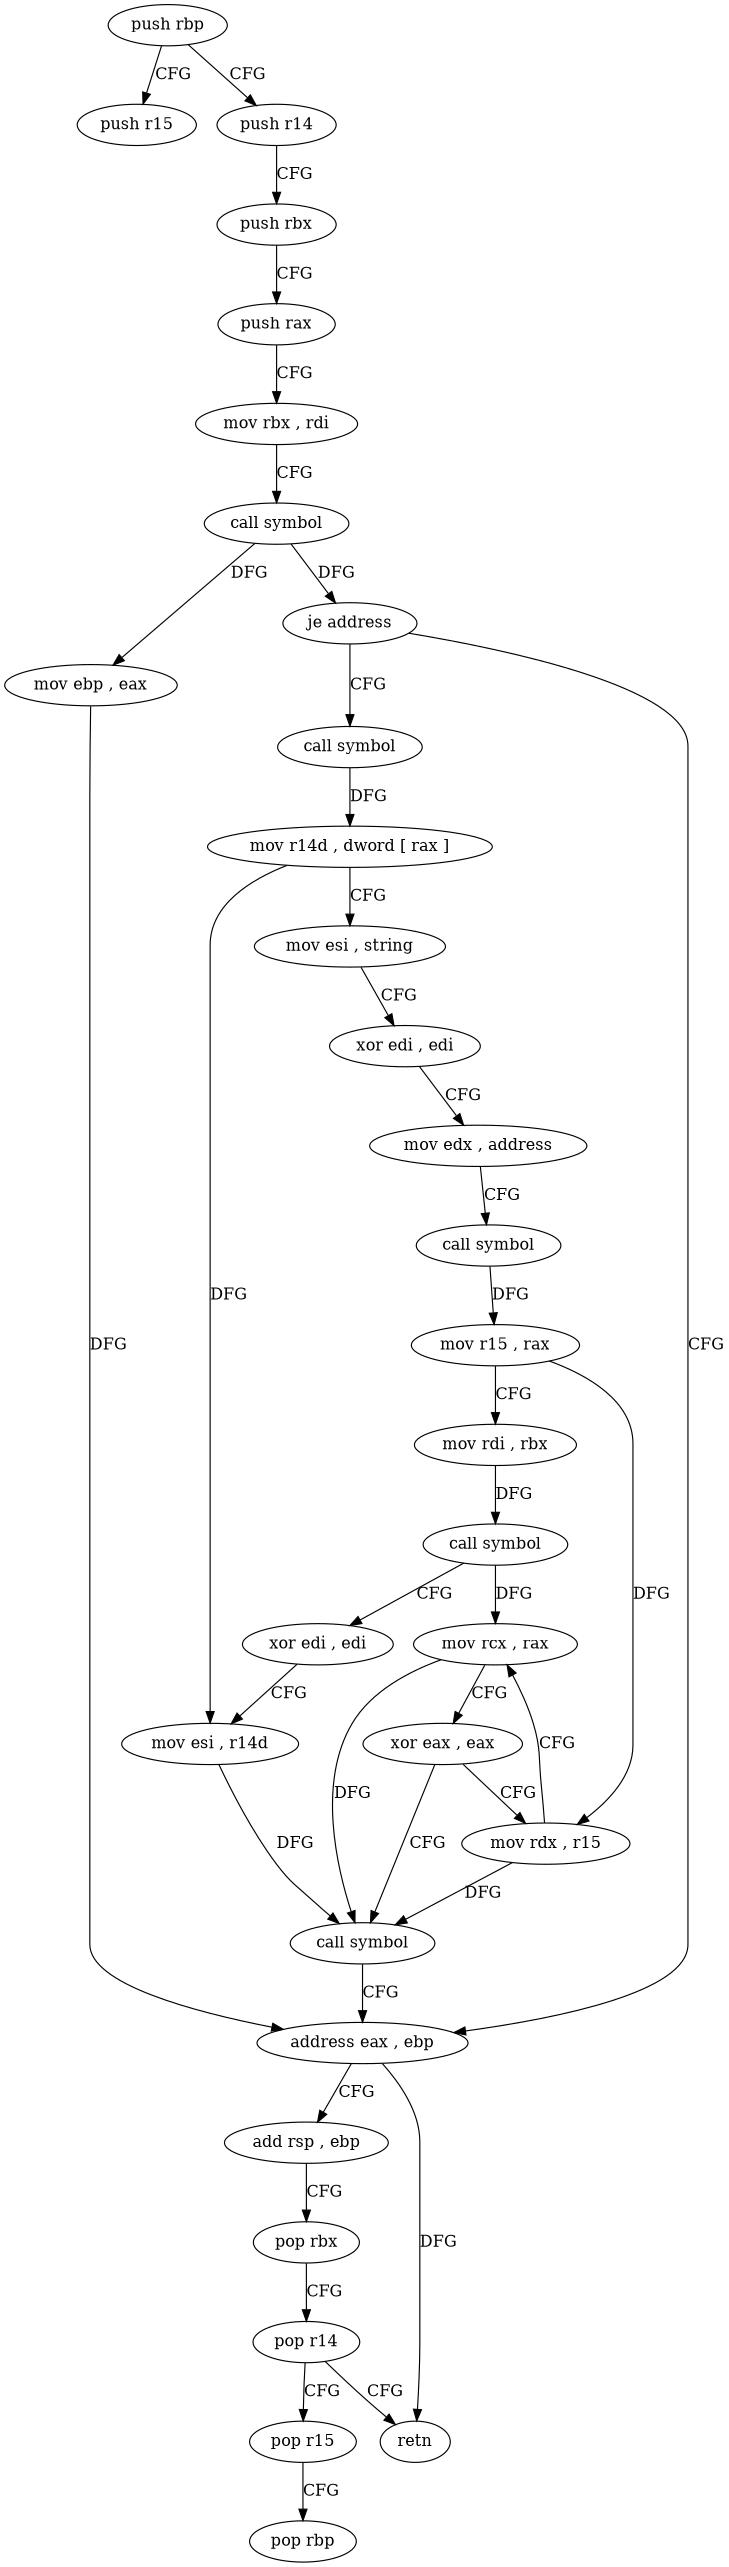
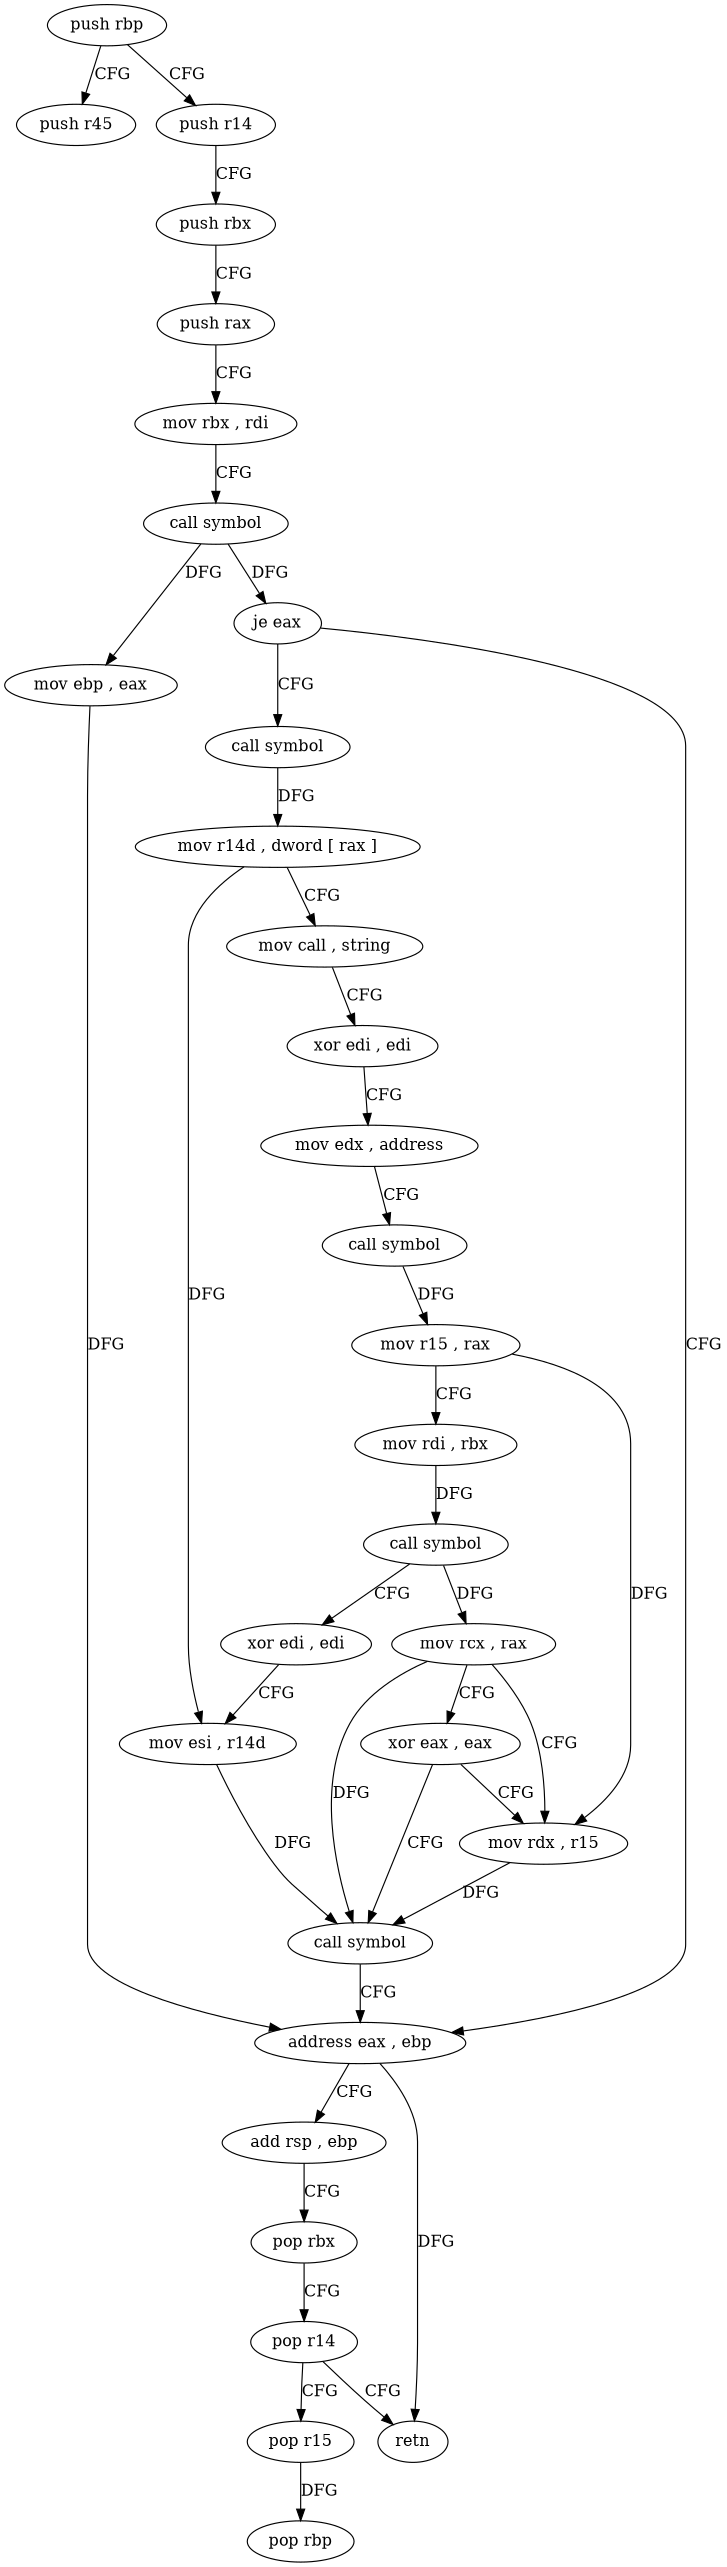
node "push r15": label "push r15" -> "push r45"
node "je address": label "je address" -> "je eax"
node "mov esi , string": label "mov esi , string" -> "mov call , string"
edge "mov rdx , r15" -> "mov rcx , rax": reversed
edge "pop r15" -> "pop rbp": label "CFG" -> "DFG"
